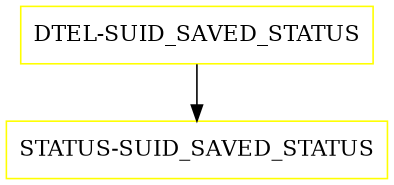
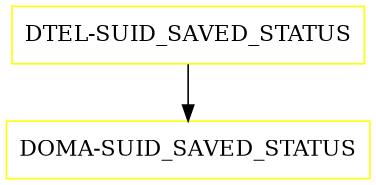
node "STATUS-SUID_SAVED_STATUS": label "STATUS-SUID_SAVED_STATUS" -> "DOMA-SUID_SAVED_STATUS"
